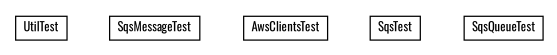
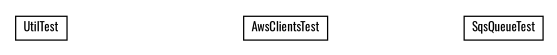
node "SqsMessageTest": removed
node "SqsTest": removed
